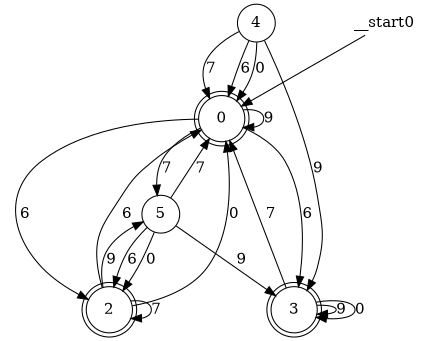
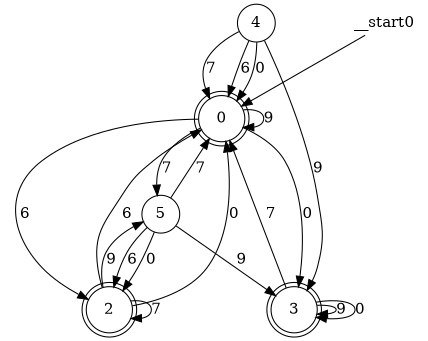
edge "0" -> "3": label "6" -> "0"
